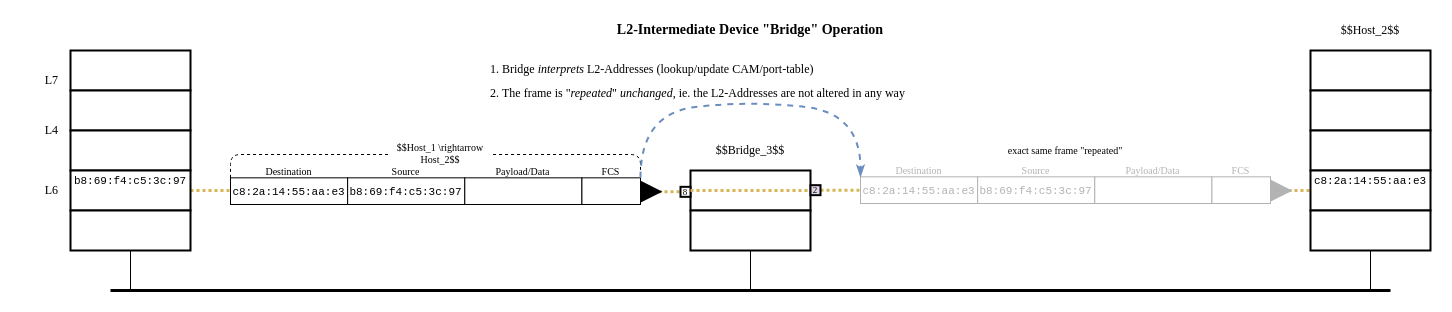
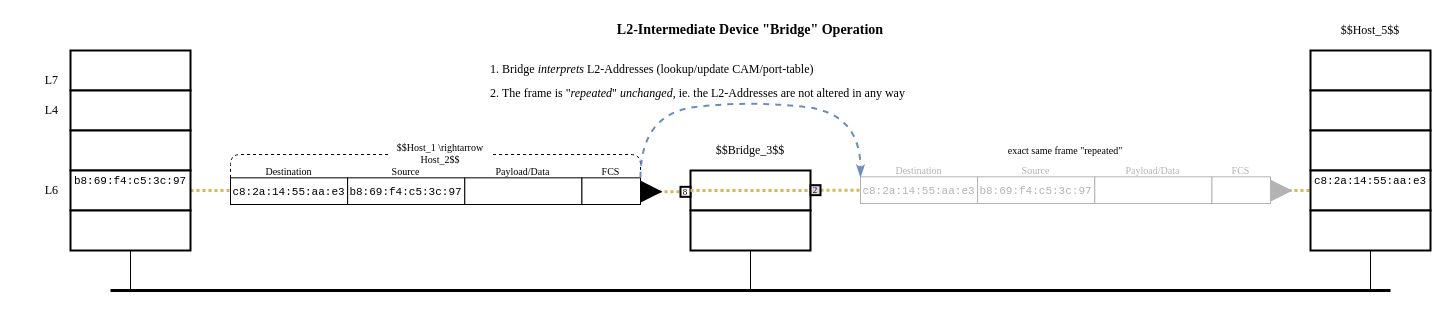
node "$$Host_2$$": label "$$Host_2$$" -> "$$Host_5$$"
node "L4": moved (41, 131) -> (41, 111)
